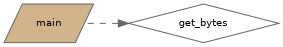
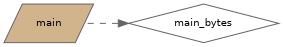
node "get_bytes": label "get_bytes" -> "main_bytes"
